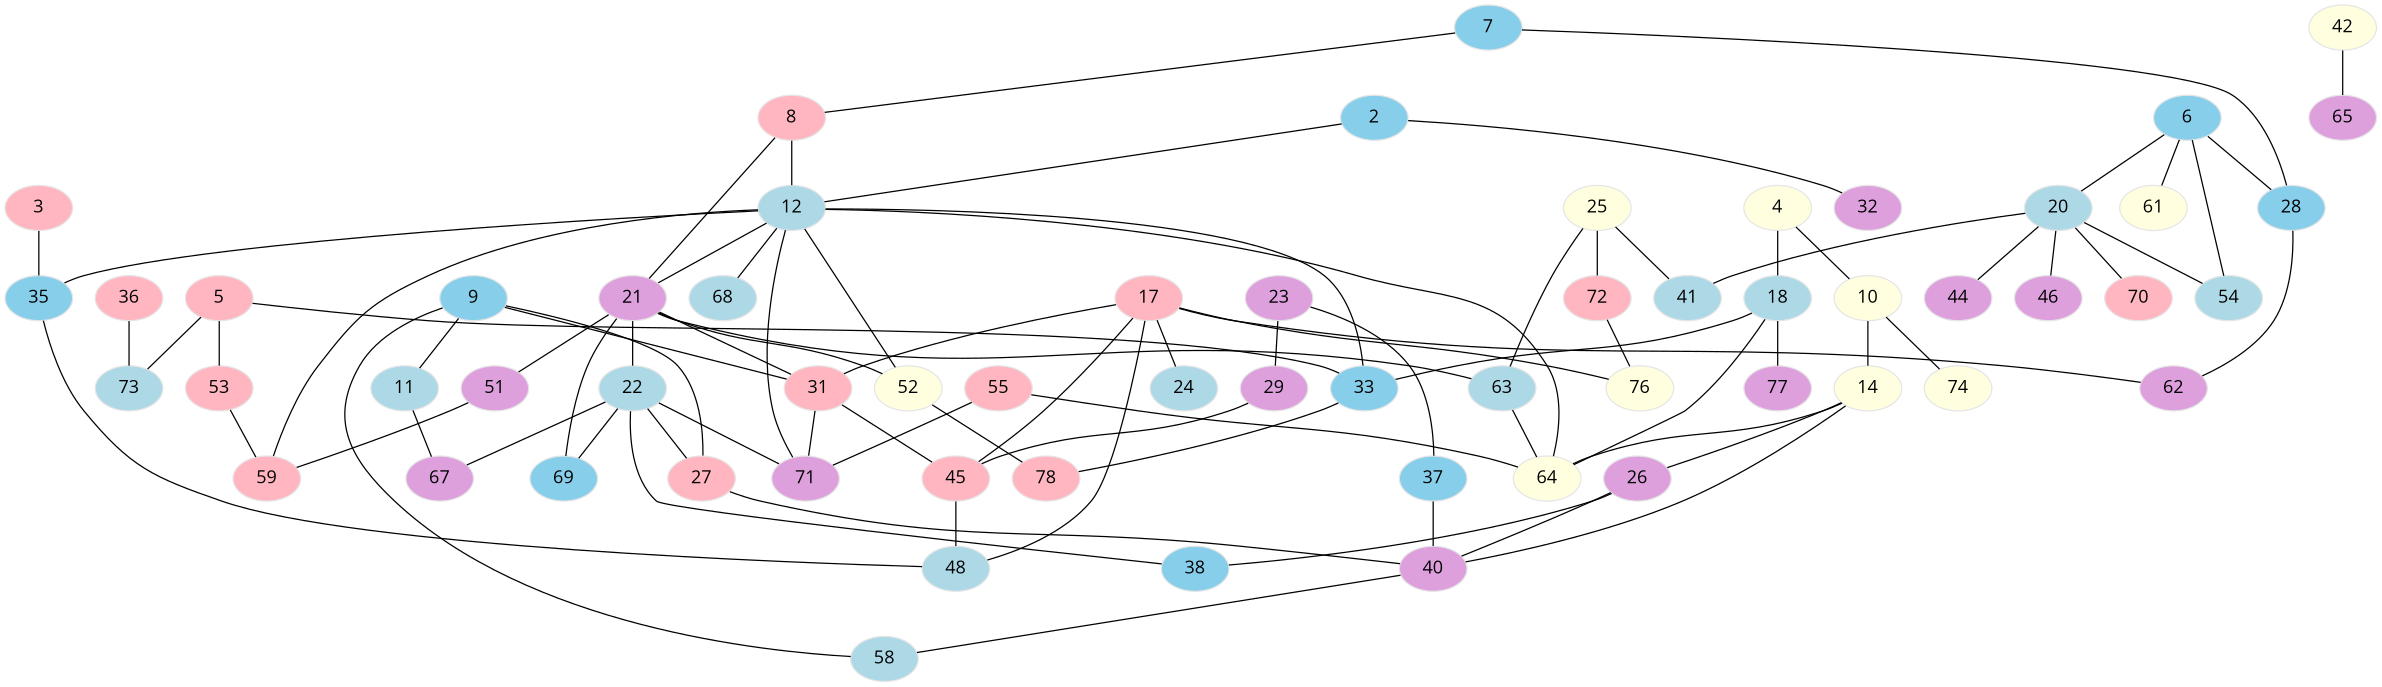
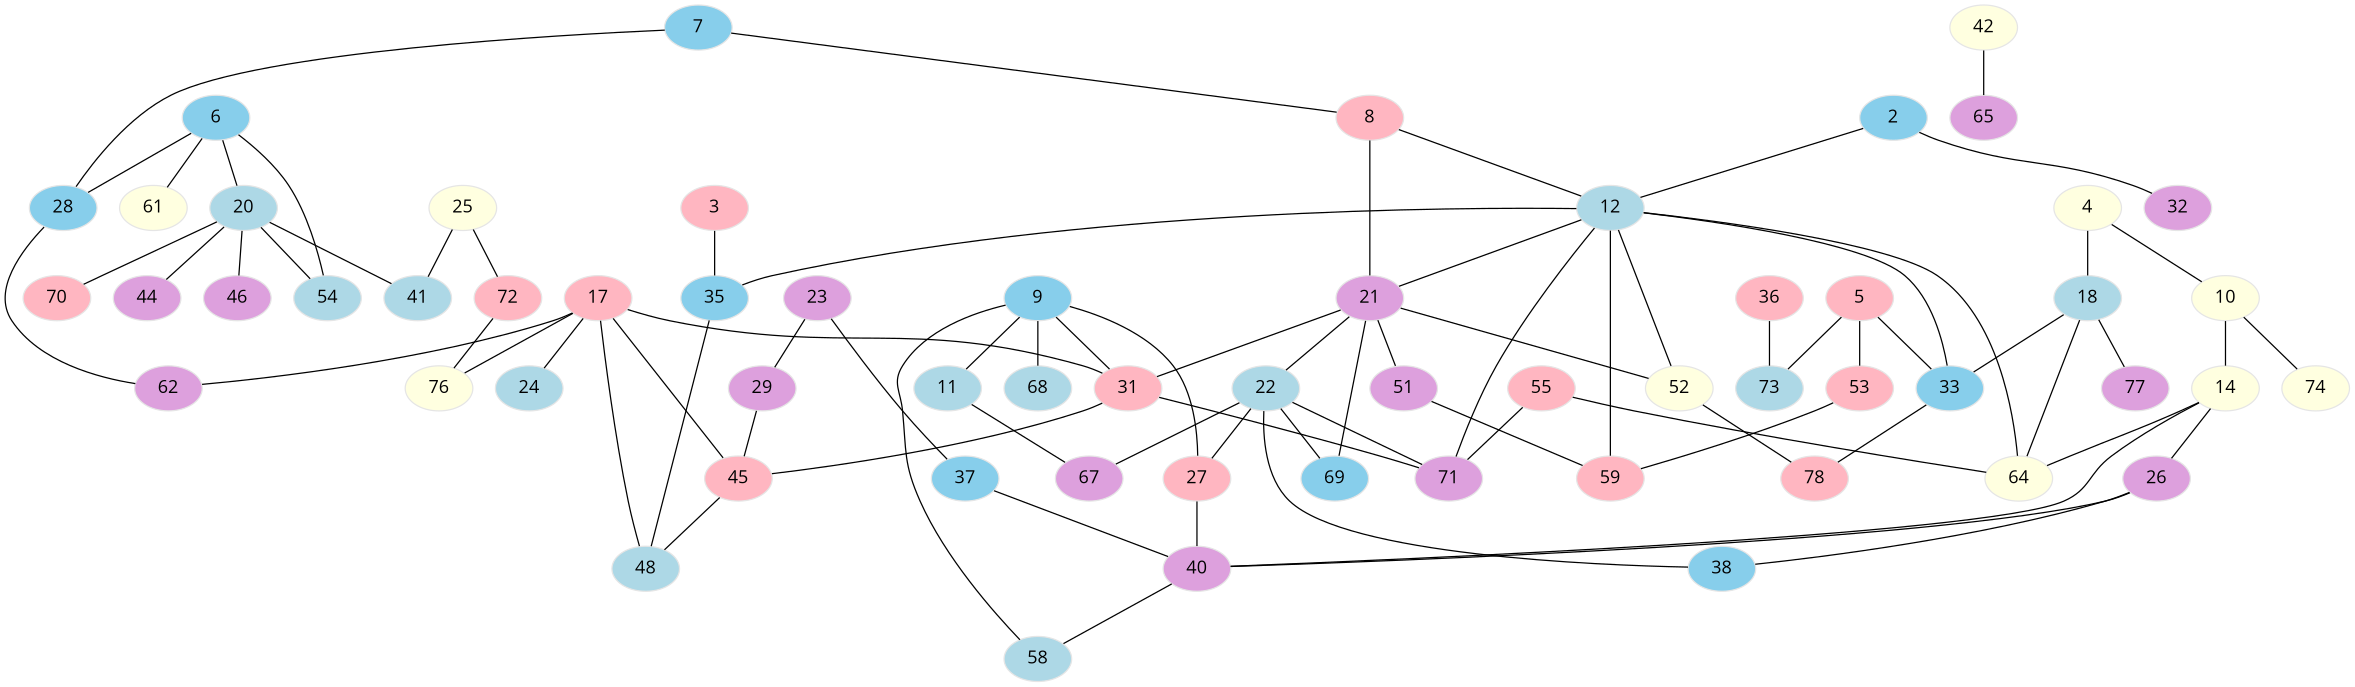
edge "12" -- "68": now "9" -- "68"
node "63": removed
